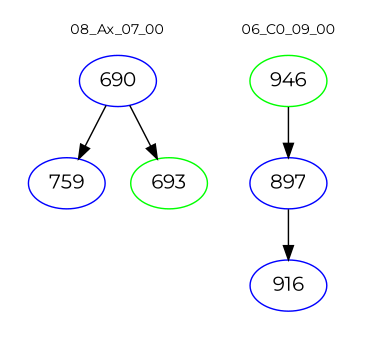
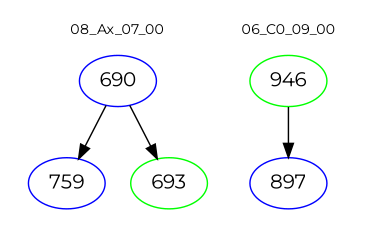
node "916": removed
